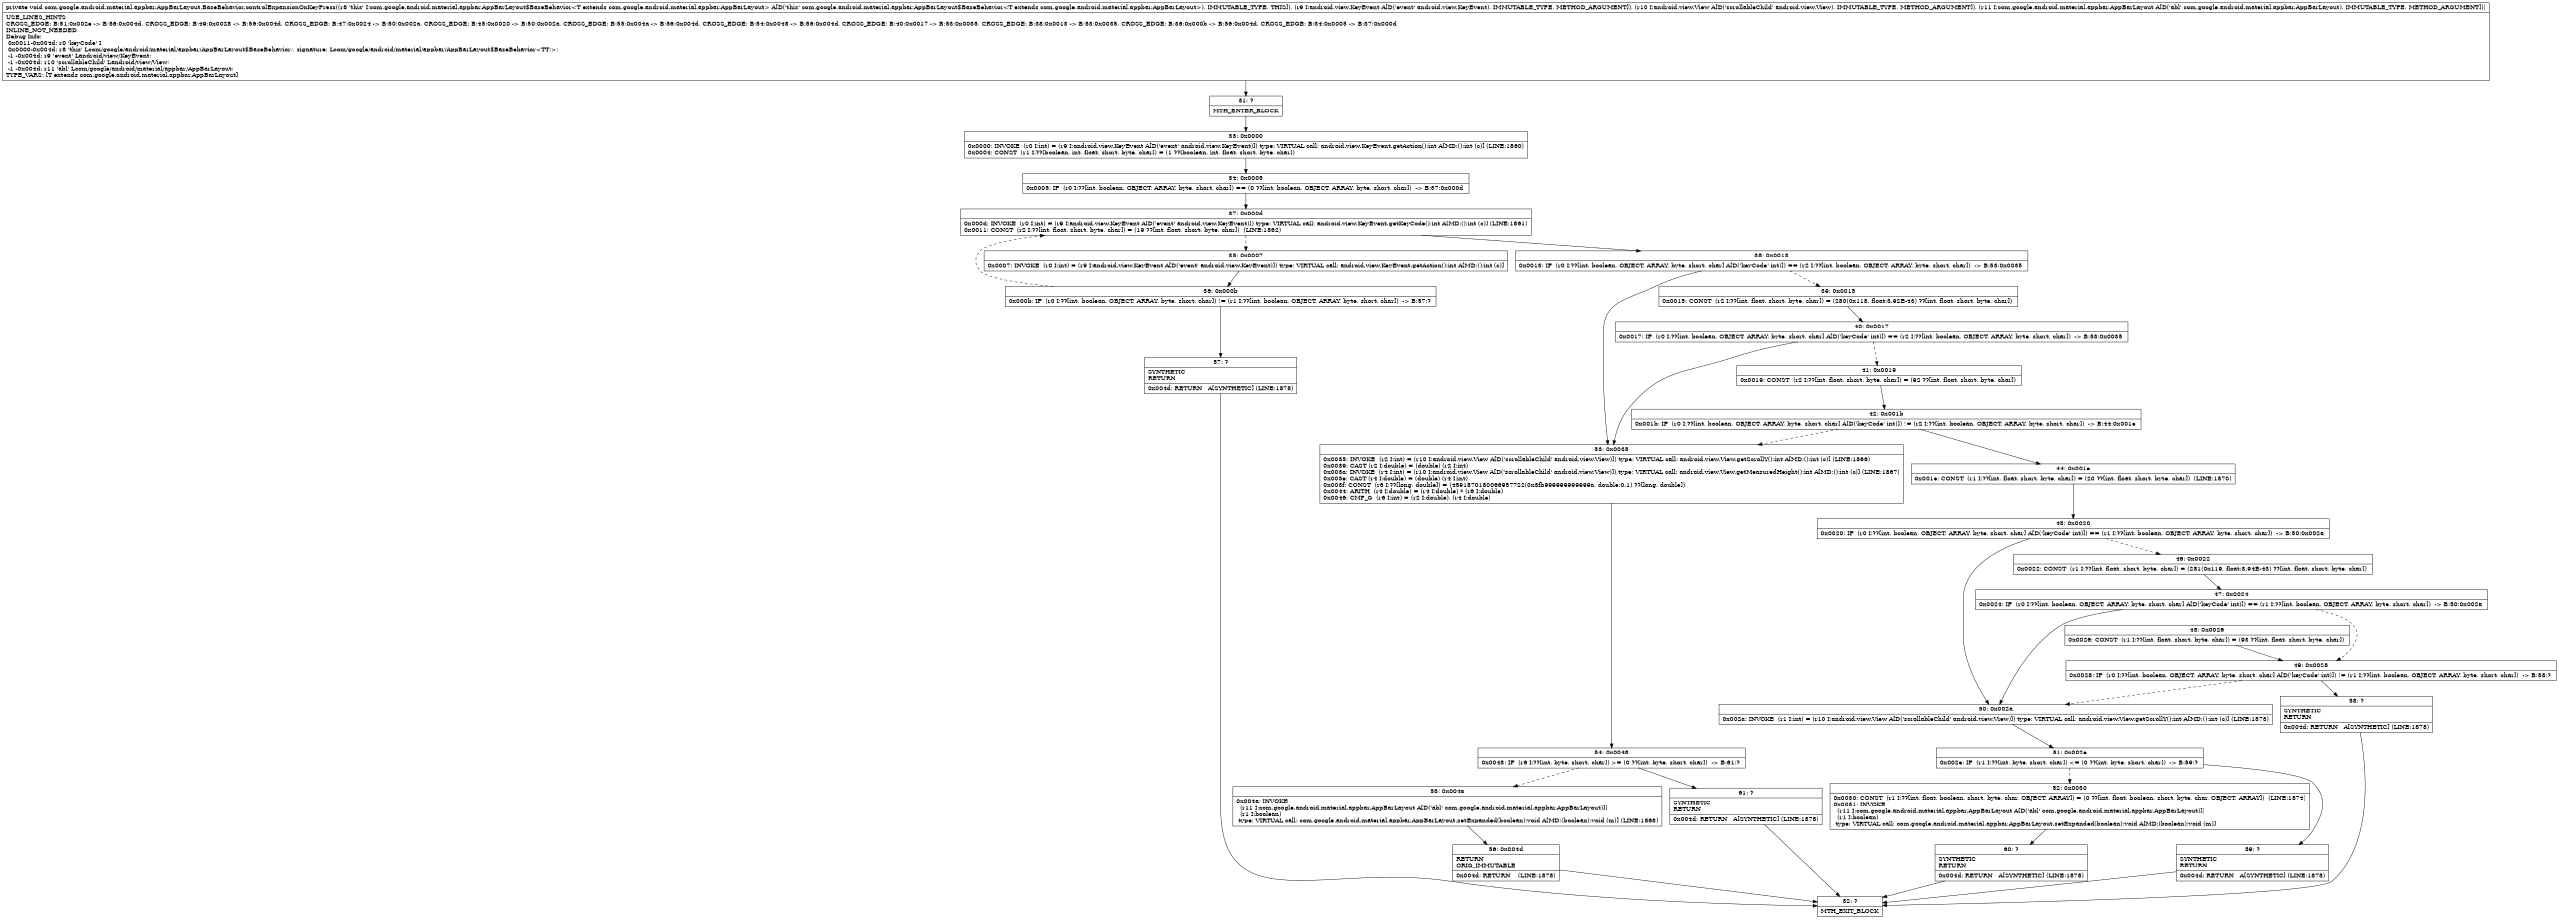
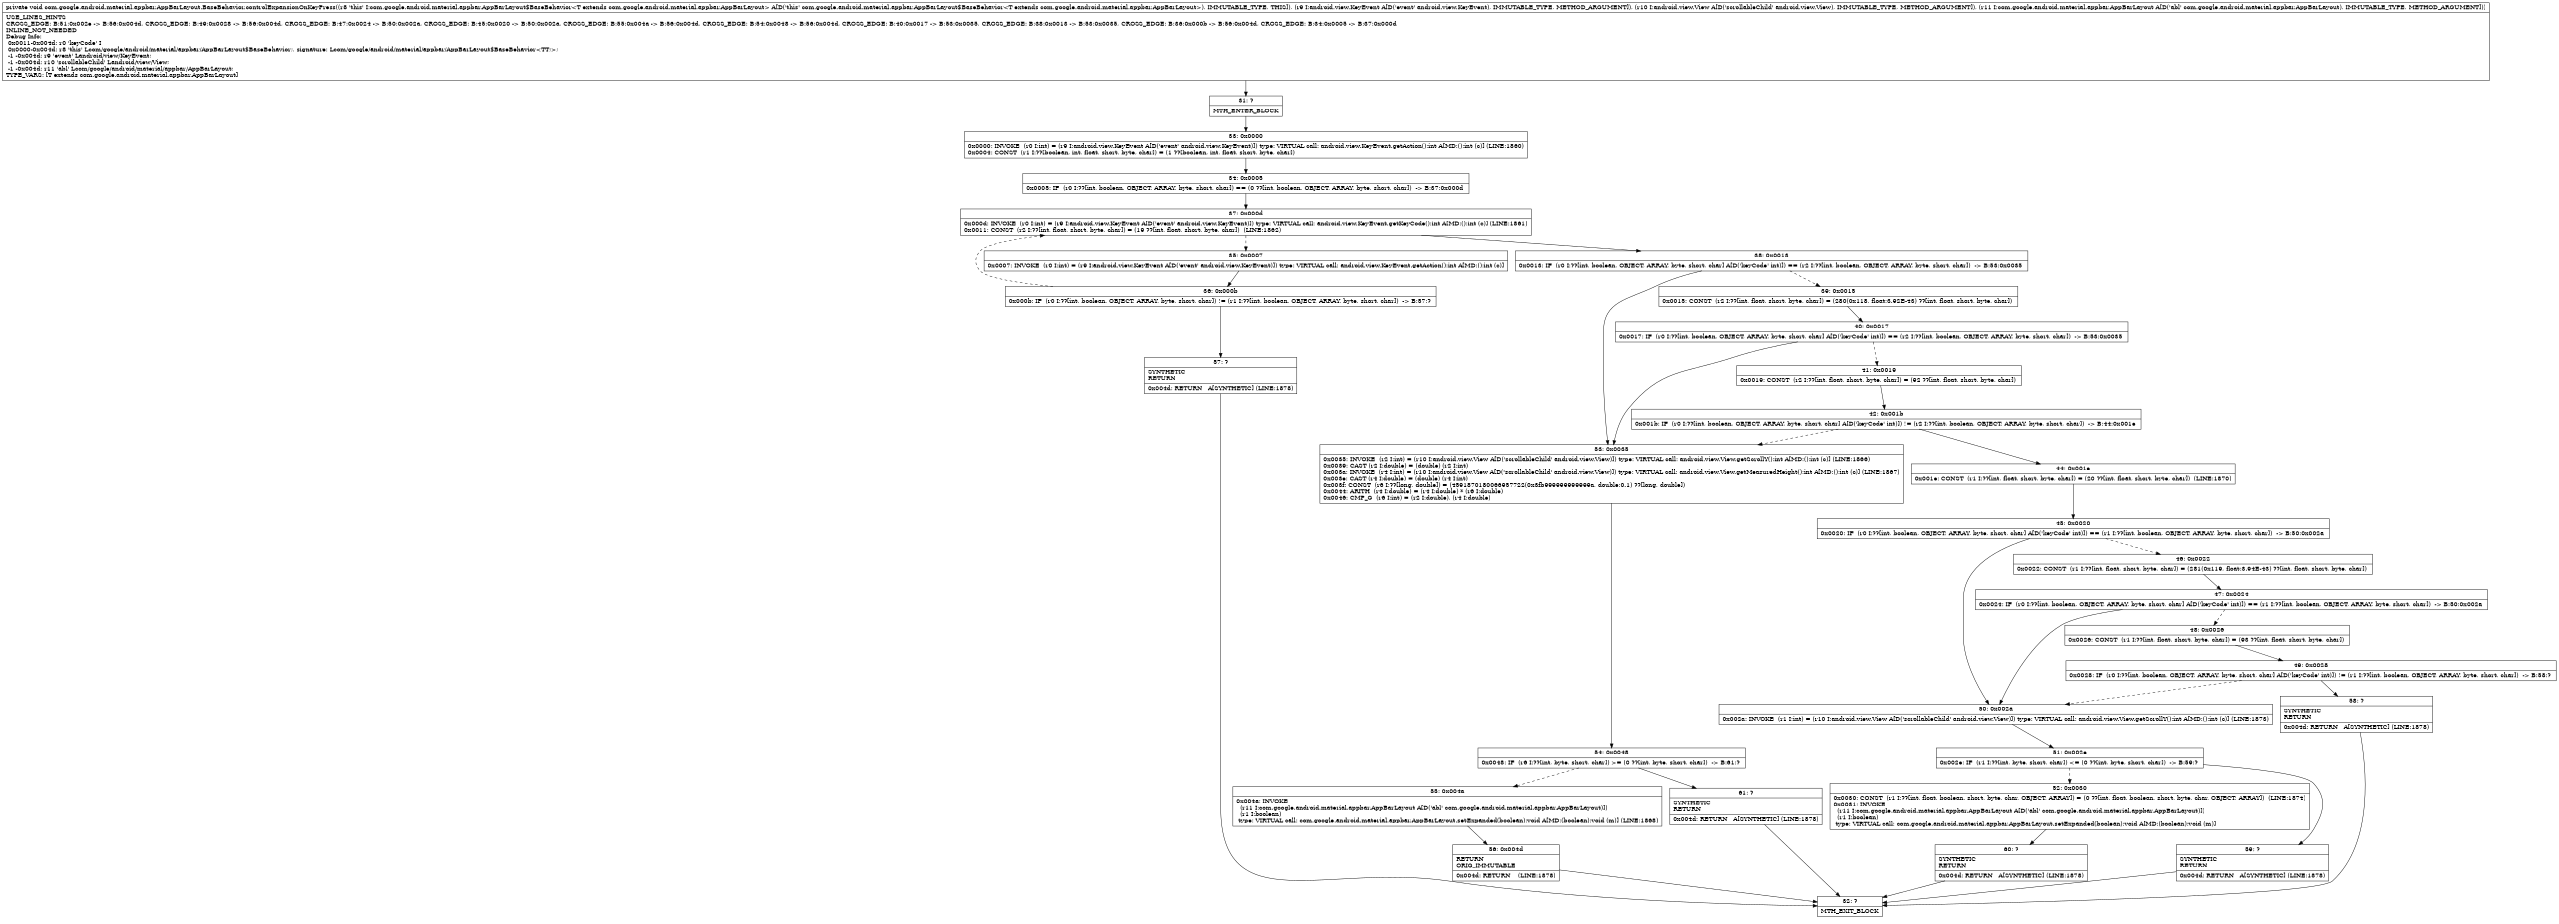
edge "47: 0x0024" -> "49: 0x0028": now "47: 0x0024" -> "48: 0x0026"
